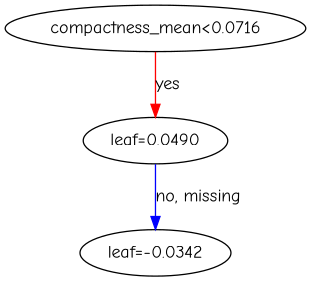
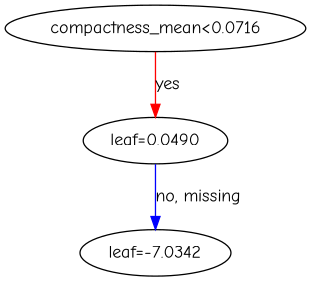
node "leaf=-0.0342": label "leaf=-0.0342" -> "leaf=-7.0342"
